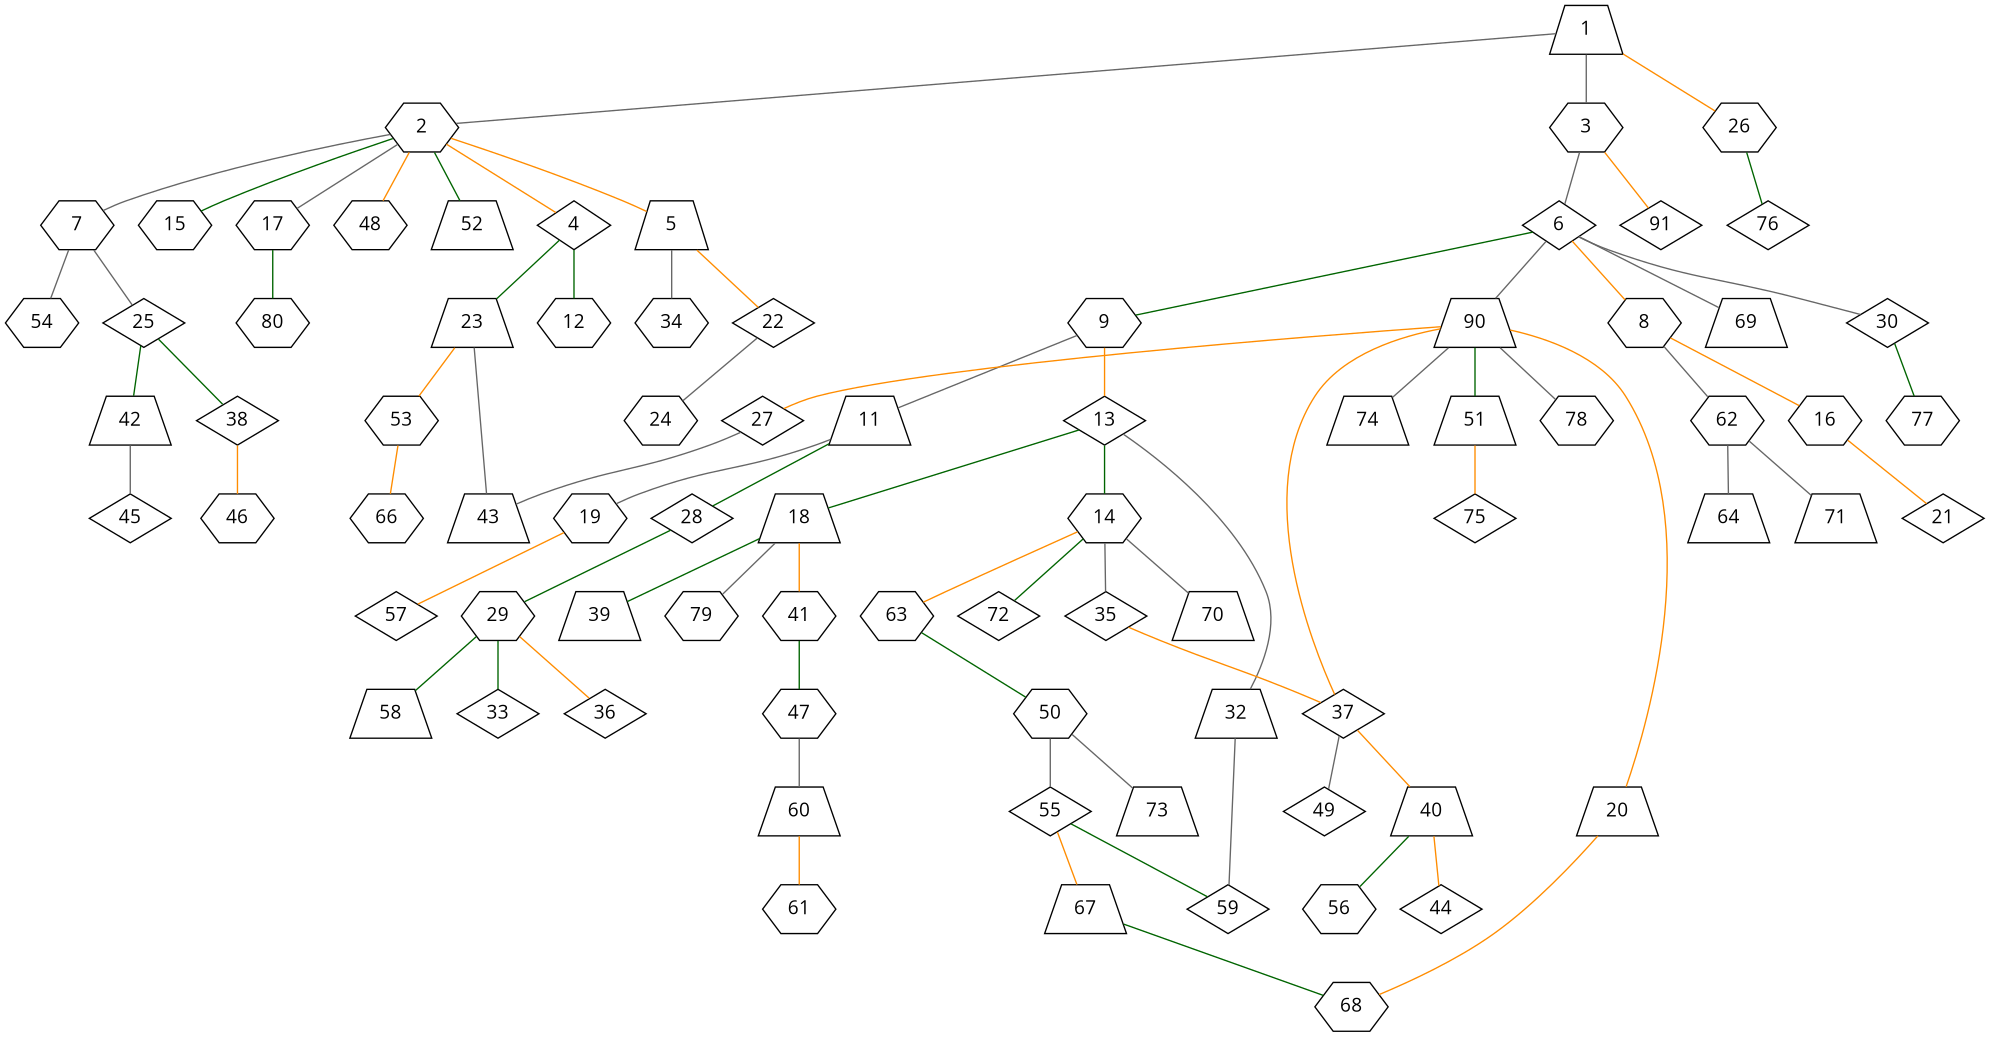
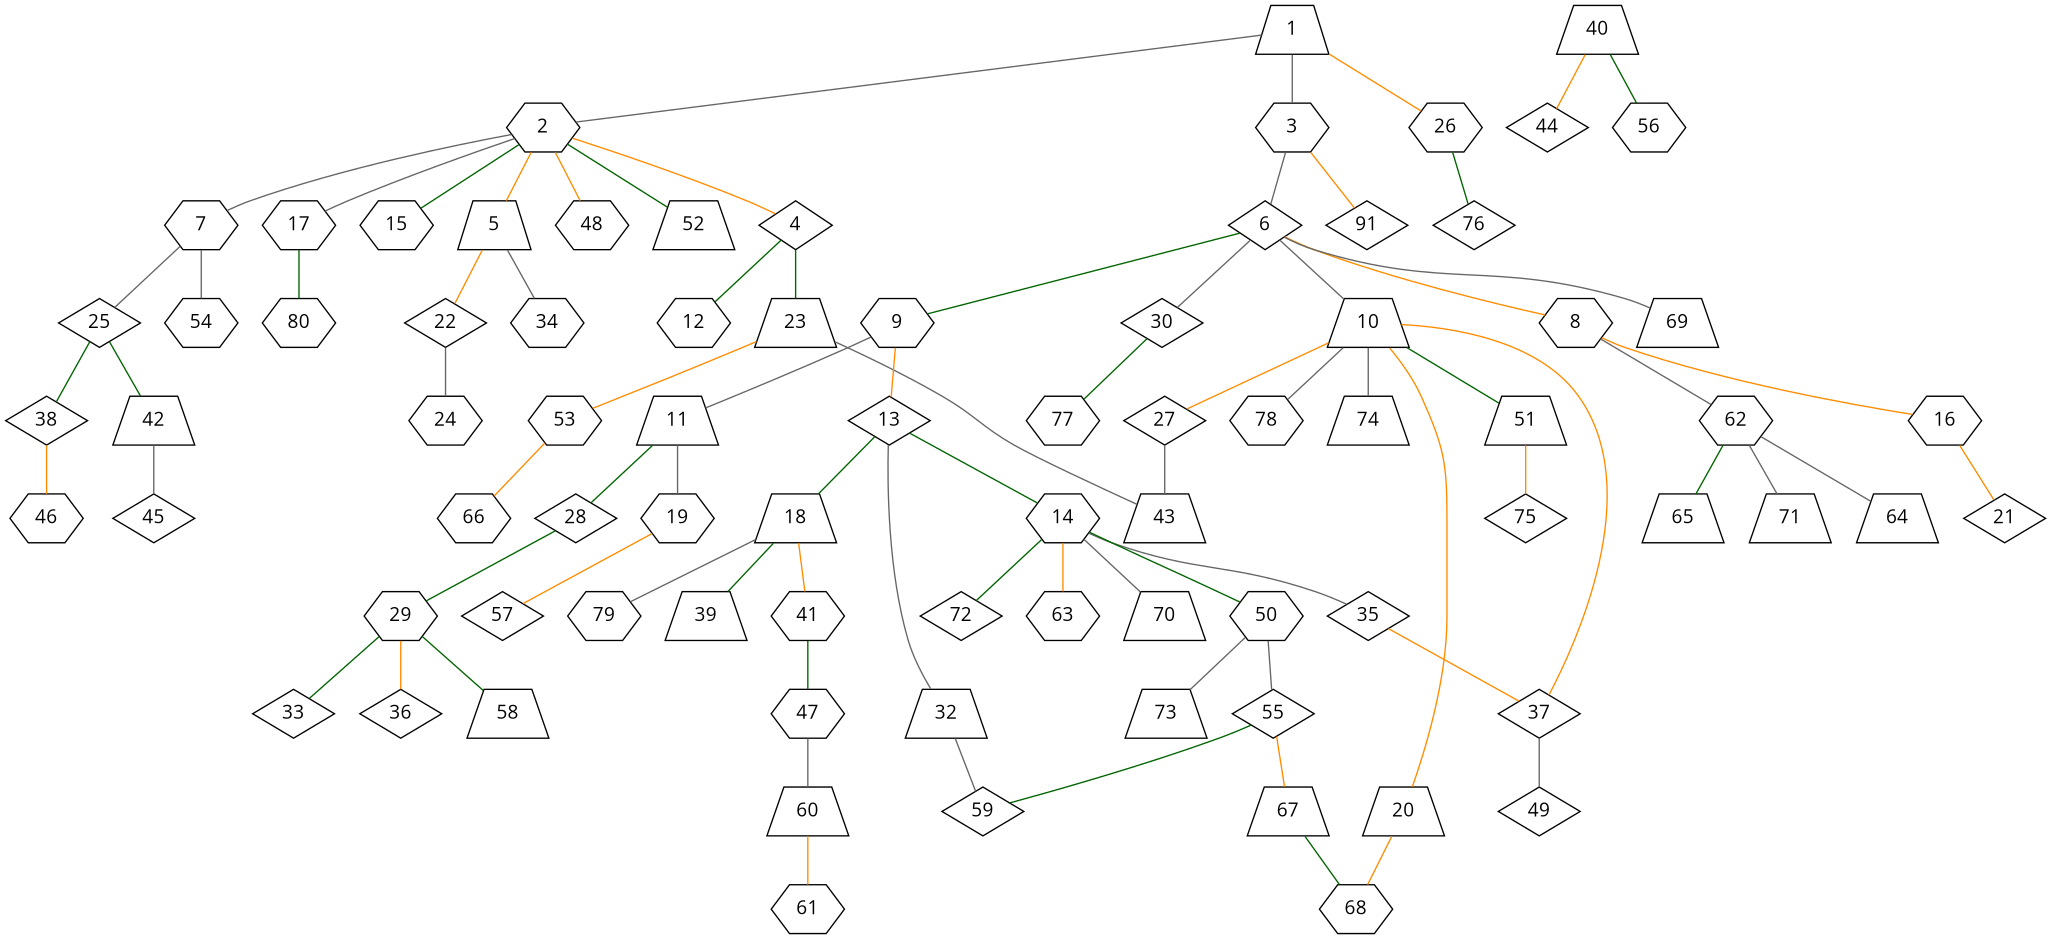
node "90": label "90" -> "10"
node "65": added
edge "63" -- "50": now "14" -- "50"
edge "37" -- "40": removed
